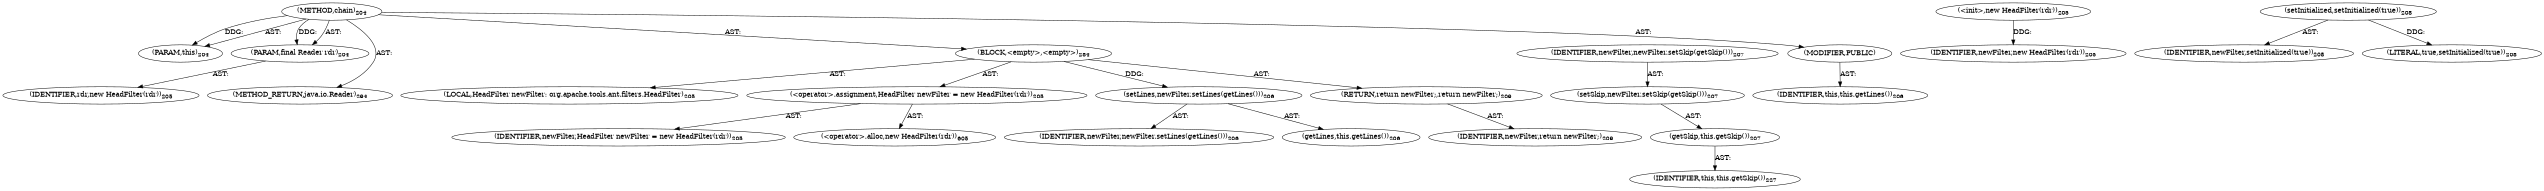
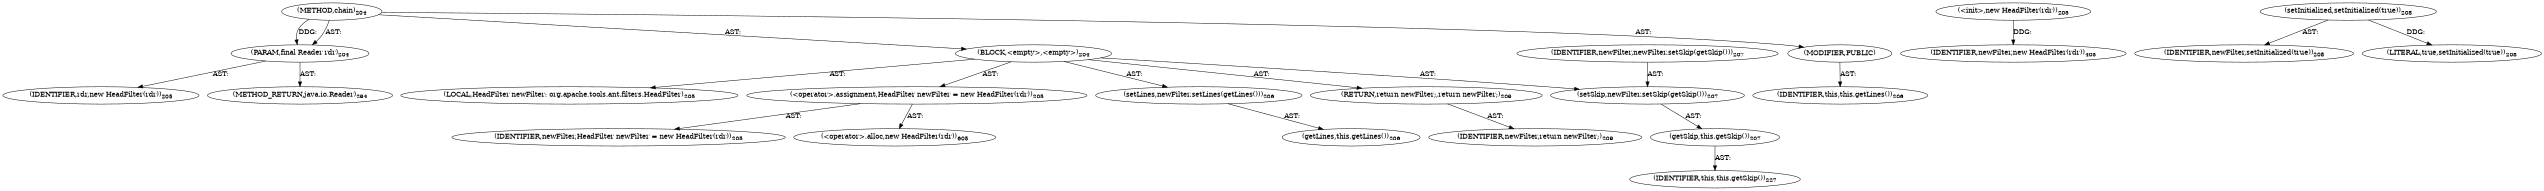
node "(PARAM,this)": removed
node "(BLOCK,<empty>,<empty>)": text "284" -> "204"
node "(IDENTIFIER,newFilter,new HeadFilter(rdr))": text "205" -> "405"
edge "(METHOD,chain)" -> "(METHOD_RETURN,java.io.Reader)": now "(PARAM,final Reader rdr)" -> "(METHOD_RETURN,java.io.Reader)"
edge "(BLOCK,<empty>,<empty>)" -> "(setSkip,newFilter.setSkip(getSkip()))": added, label "AST:"
edge "(BLOCK,<empty>,<empty>)" -> "(setLines,newFilter.setLines(getLines()))": label "DDG: " -> "AST: "
node "(IDENTIFIER,newFilter,newFilter.setLines(getLines()))": removed
